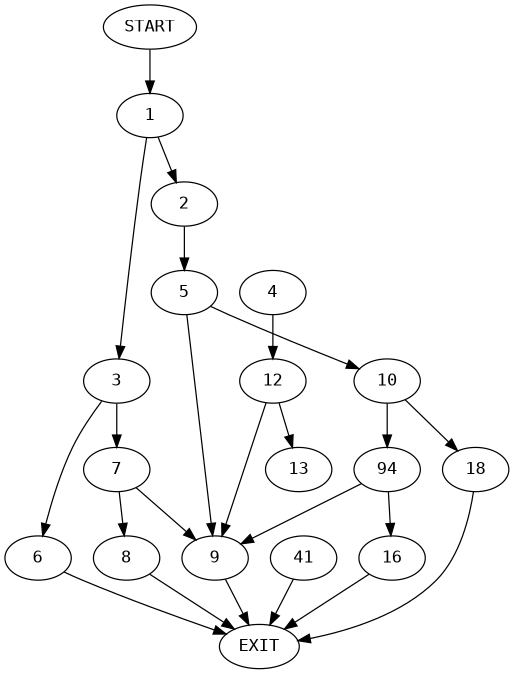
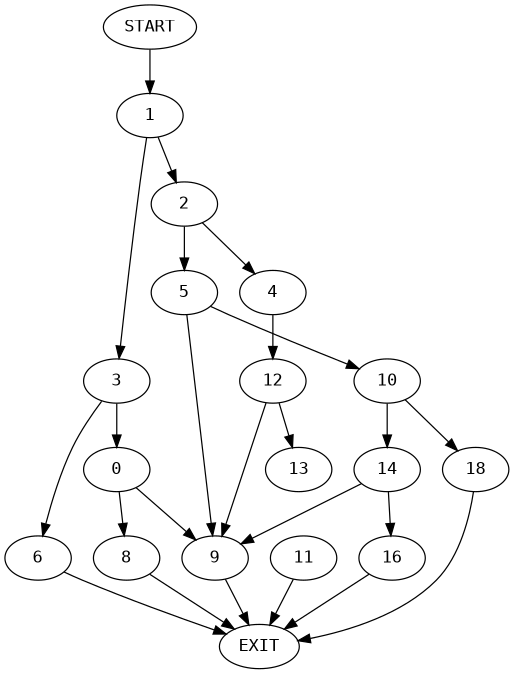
edge "2" -> "4": added
node "7": label "7" -> "0"
node "94": label "94" -> "14"
node "41": label "41" -> "11"
